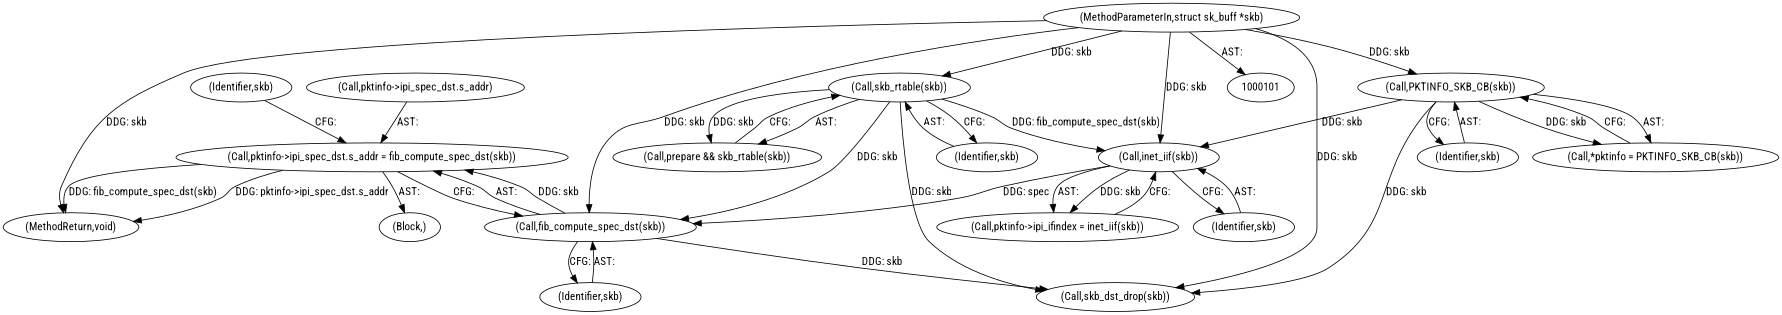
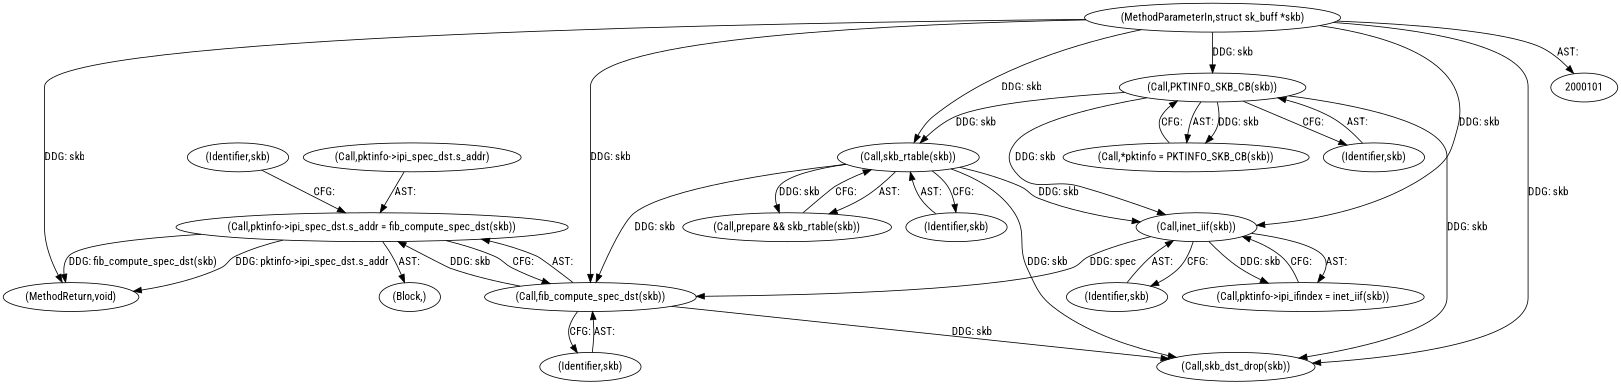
node "1000101": label "1000101" -> "2000101"
edge "(Call,PKTINFO_SKB_CB(skb))" -> "(Call,skb_rtable(skb))": added, label "DDG: skb"
edge "(Call,skb_rtable(skb))" -> "(Call,inet_iif(skb))": label "DDG: fib_compute_spec_dst(skb)" -> "DDG: skb"
